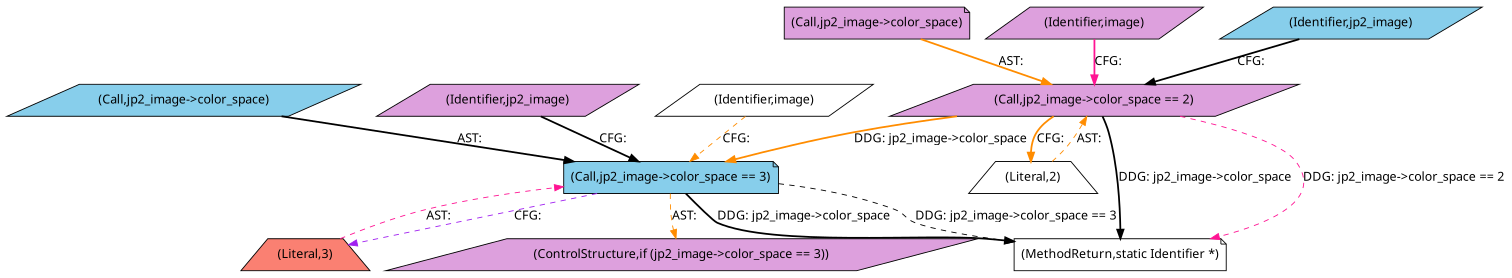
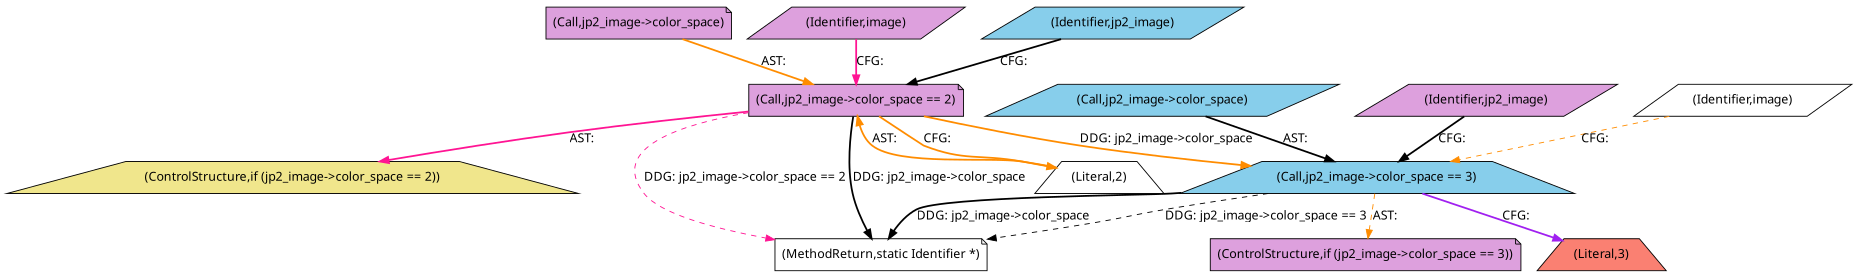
node "(Call,jp2_image->color_space == 2)": shape parallelogram -> note
edge "(Literal,2)" -> "(Call,jp2_image->color_space == 2)": style dashed -> bold
node "(ControlStructure,if (jp2_image->color_space == 2))": added
node "(Call,jp2_image->color_space == 3)": shape note -> trapezium
edge "(Literal,3)" -> "(Call,jp2_image->color_space == 3)": removed, label "AST:"
edge "(Call,jp2_image->color_space == 3)" -> "(Literal,3)": style dashed -> bold
node "(ControlStructure,if (jp2_image->color_space == 3))": shape parallelogram -> note
